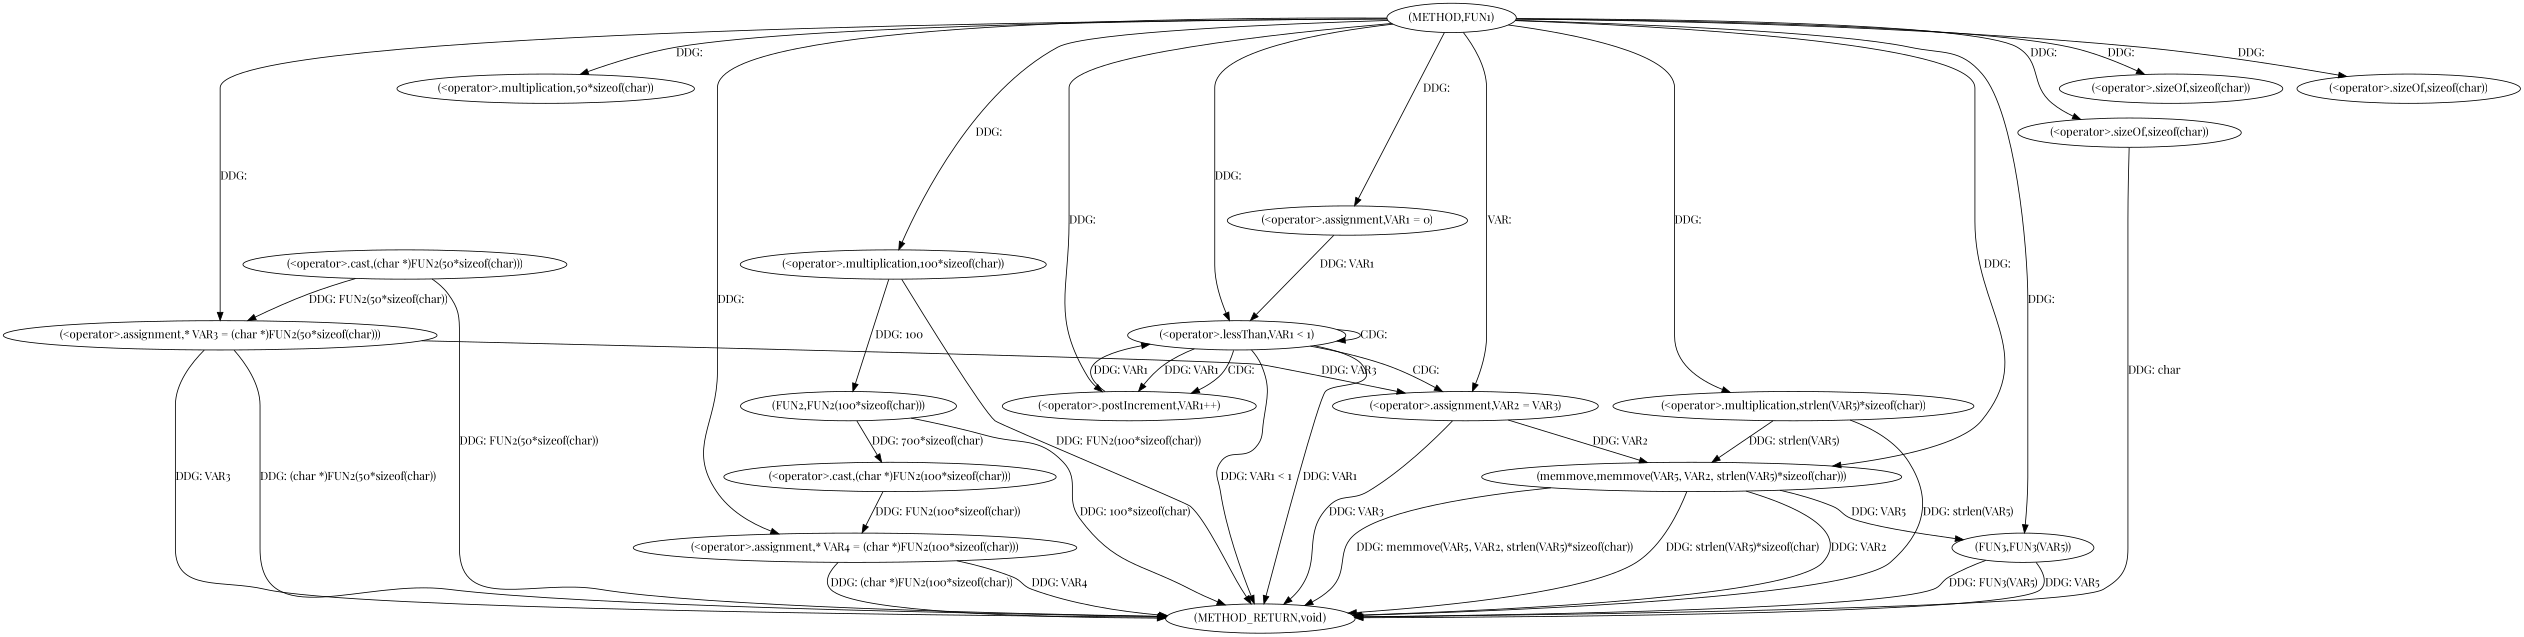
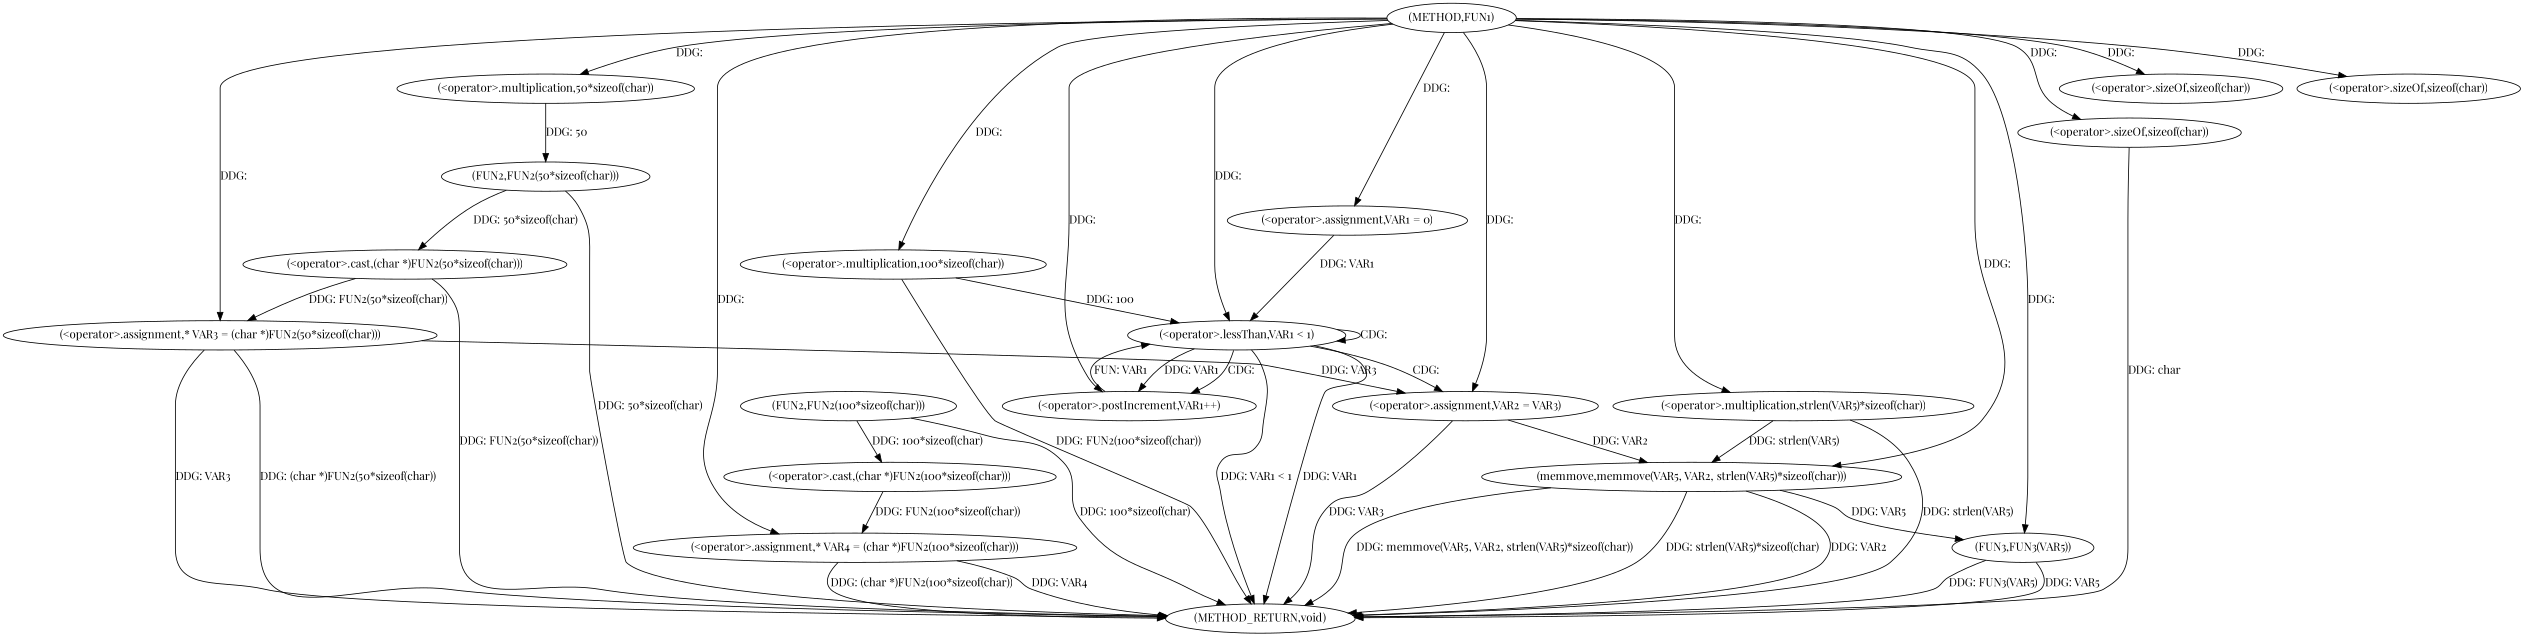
node "(FUN2,FUN2(50*sizeof(char)))": added
edge "(METHOD,FUN1)" -> "(<operator>.assignment,VAR2 = VAR3)": label "VAR: " -> "DDG: "
edge "(<operator>.multiplication,100*sizeof(char))" -> "(FUN2,FUN2(100*sizeof(char)))": now "(<operator>.multiplication,100*sizeof(char))" -> "(<operator>.lessThan,VAR1 < 1)"
edge "(<operator>.postIncrement,VAR1++)" -> "(<operator>.lessThan,VAR1 < 1)": label "DDG: VAR1" -> "FUN: VAR1"
edge "(FUN2,FUN2(100*sizeof(char)))" -> "(<operator>.cast,(char *)FUN2(100*sizeof(char)))": label "DDG: 700*sizeof(char)" -> "DDG: 100*sizeof(char)"
